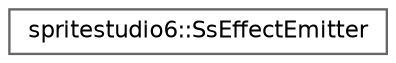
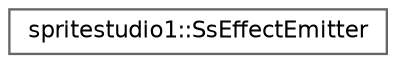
node "spritestudio6::SsEffectEmitter": label "spritestudio6::SsEffectEmitter" -> "spritestudio1::SsEffectEmitter"
